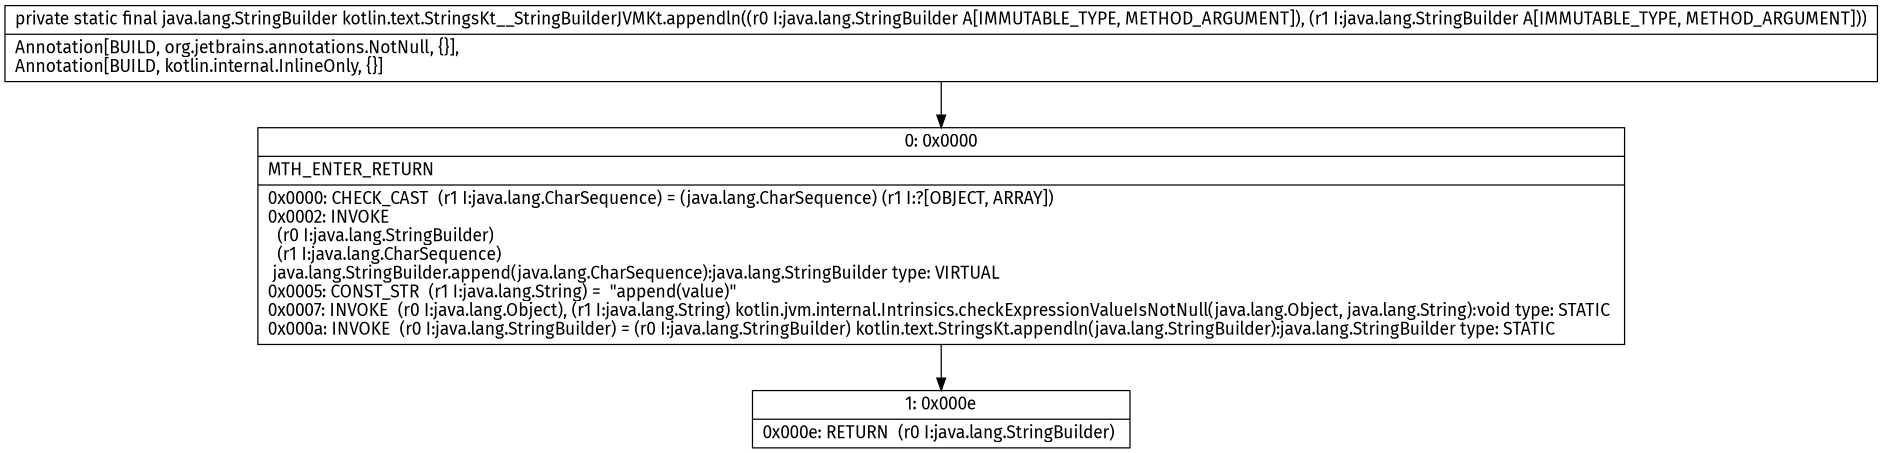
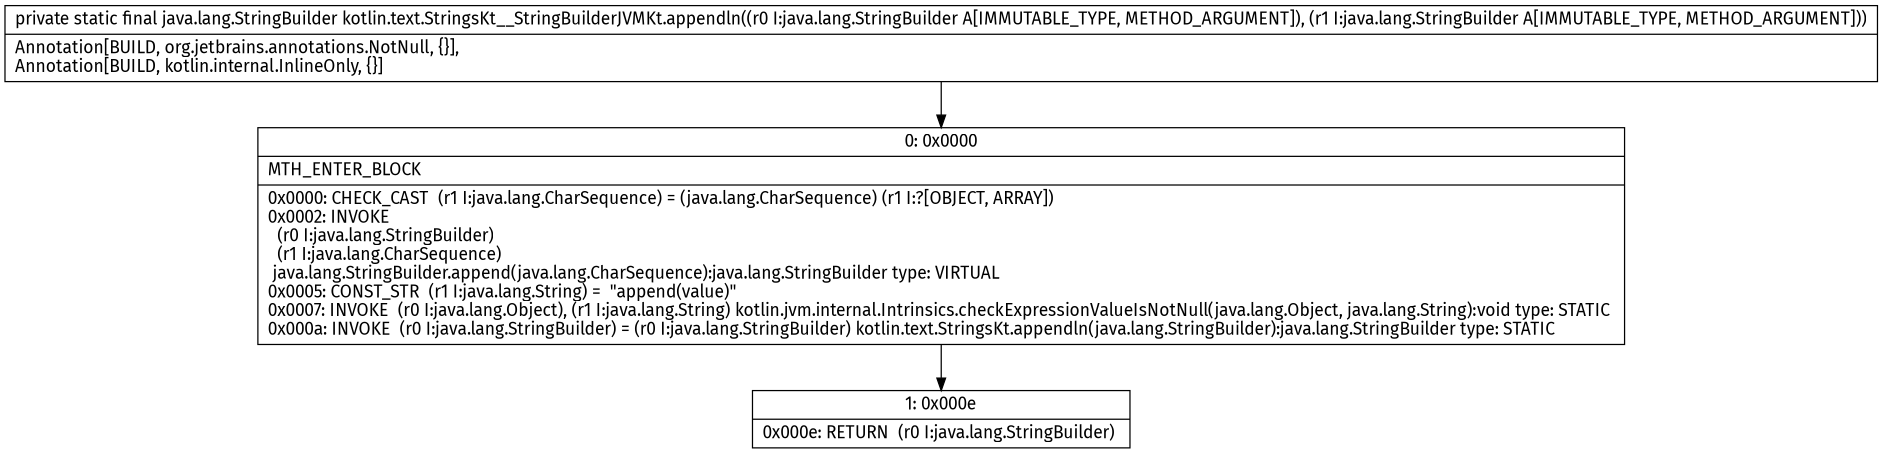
node "0: 0x0000": text "MTH_ENTER_RETURN" -> "MTH_ENTER_BLOCK"
